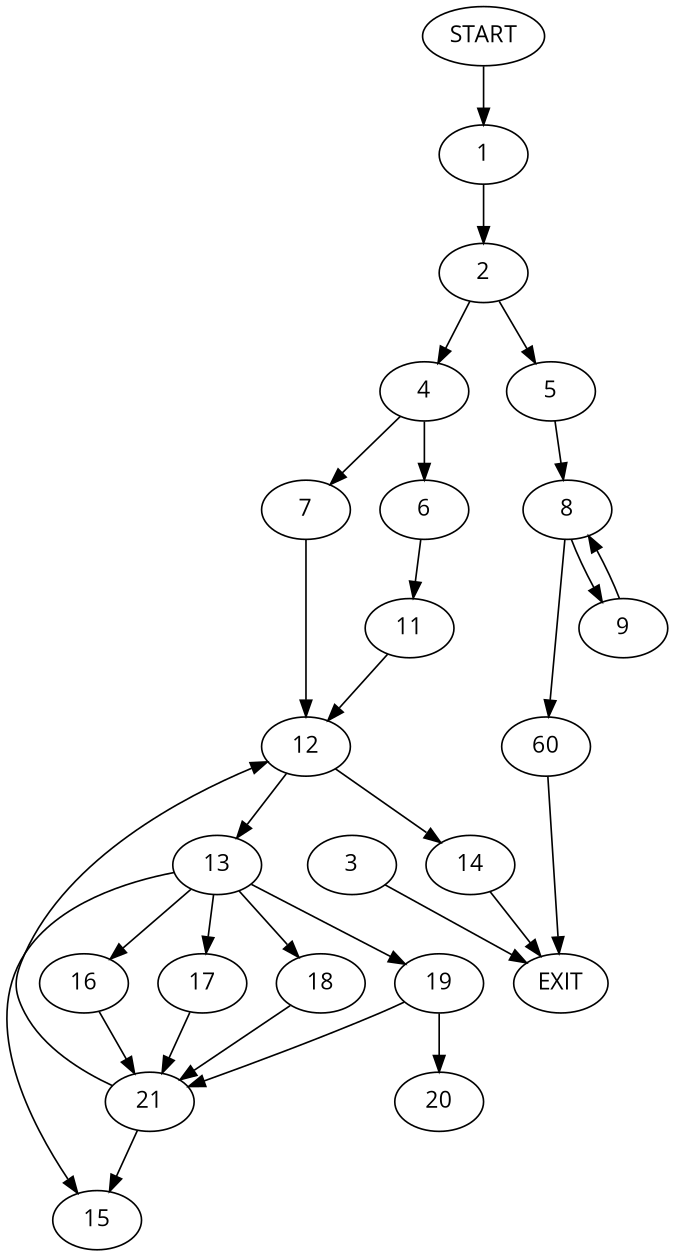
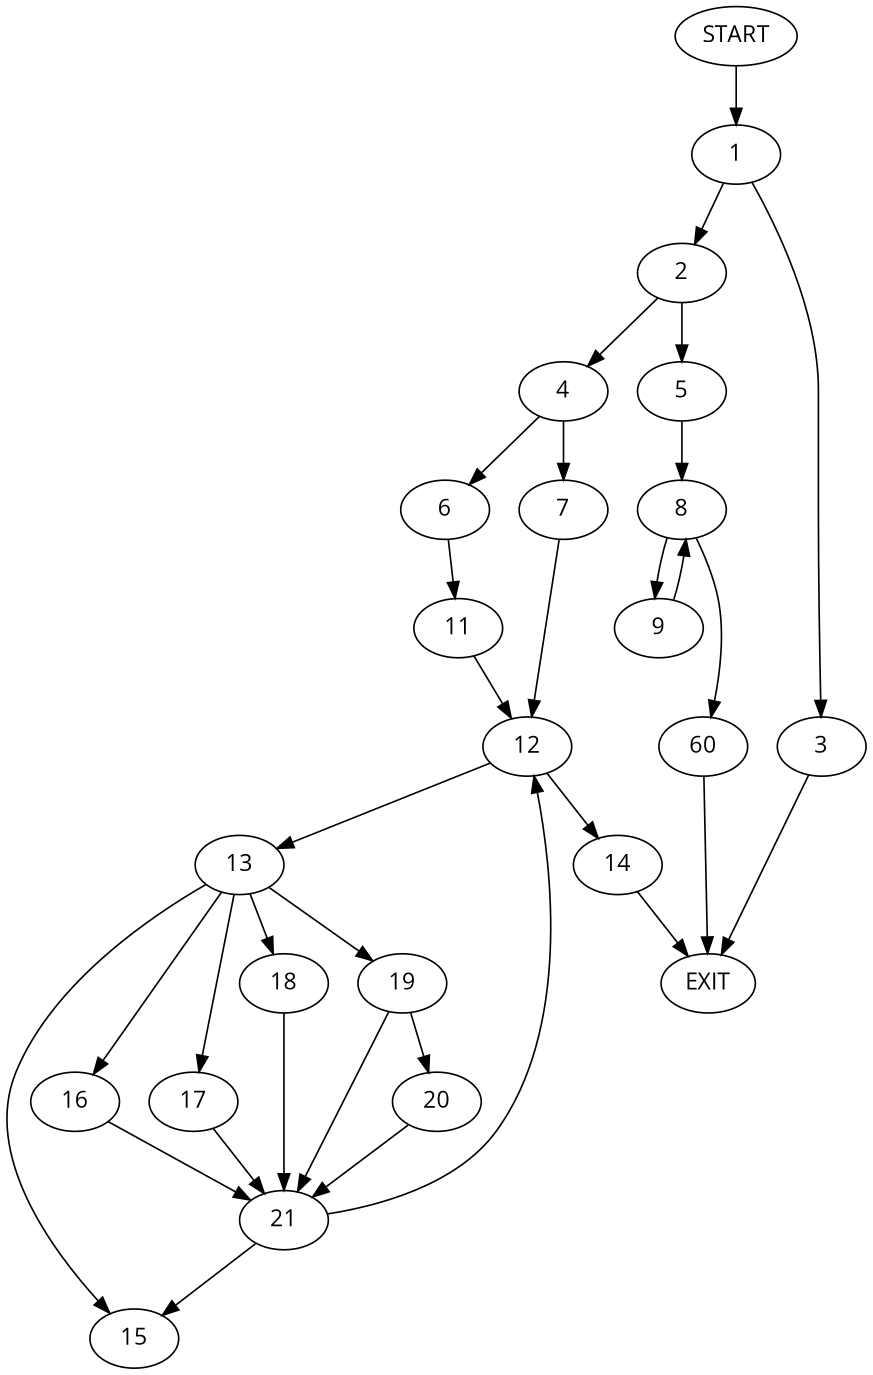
edge "1" -> "3": added
edge "20" -> "21": added
